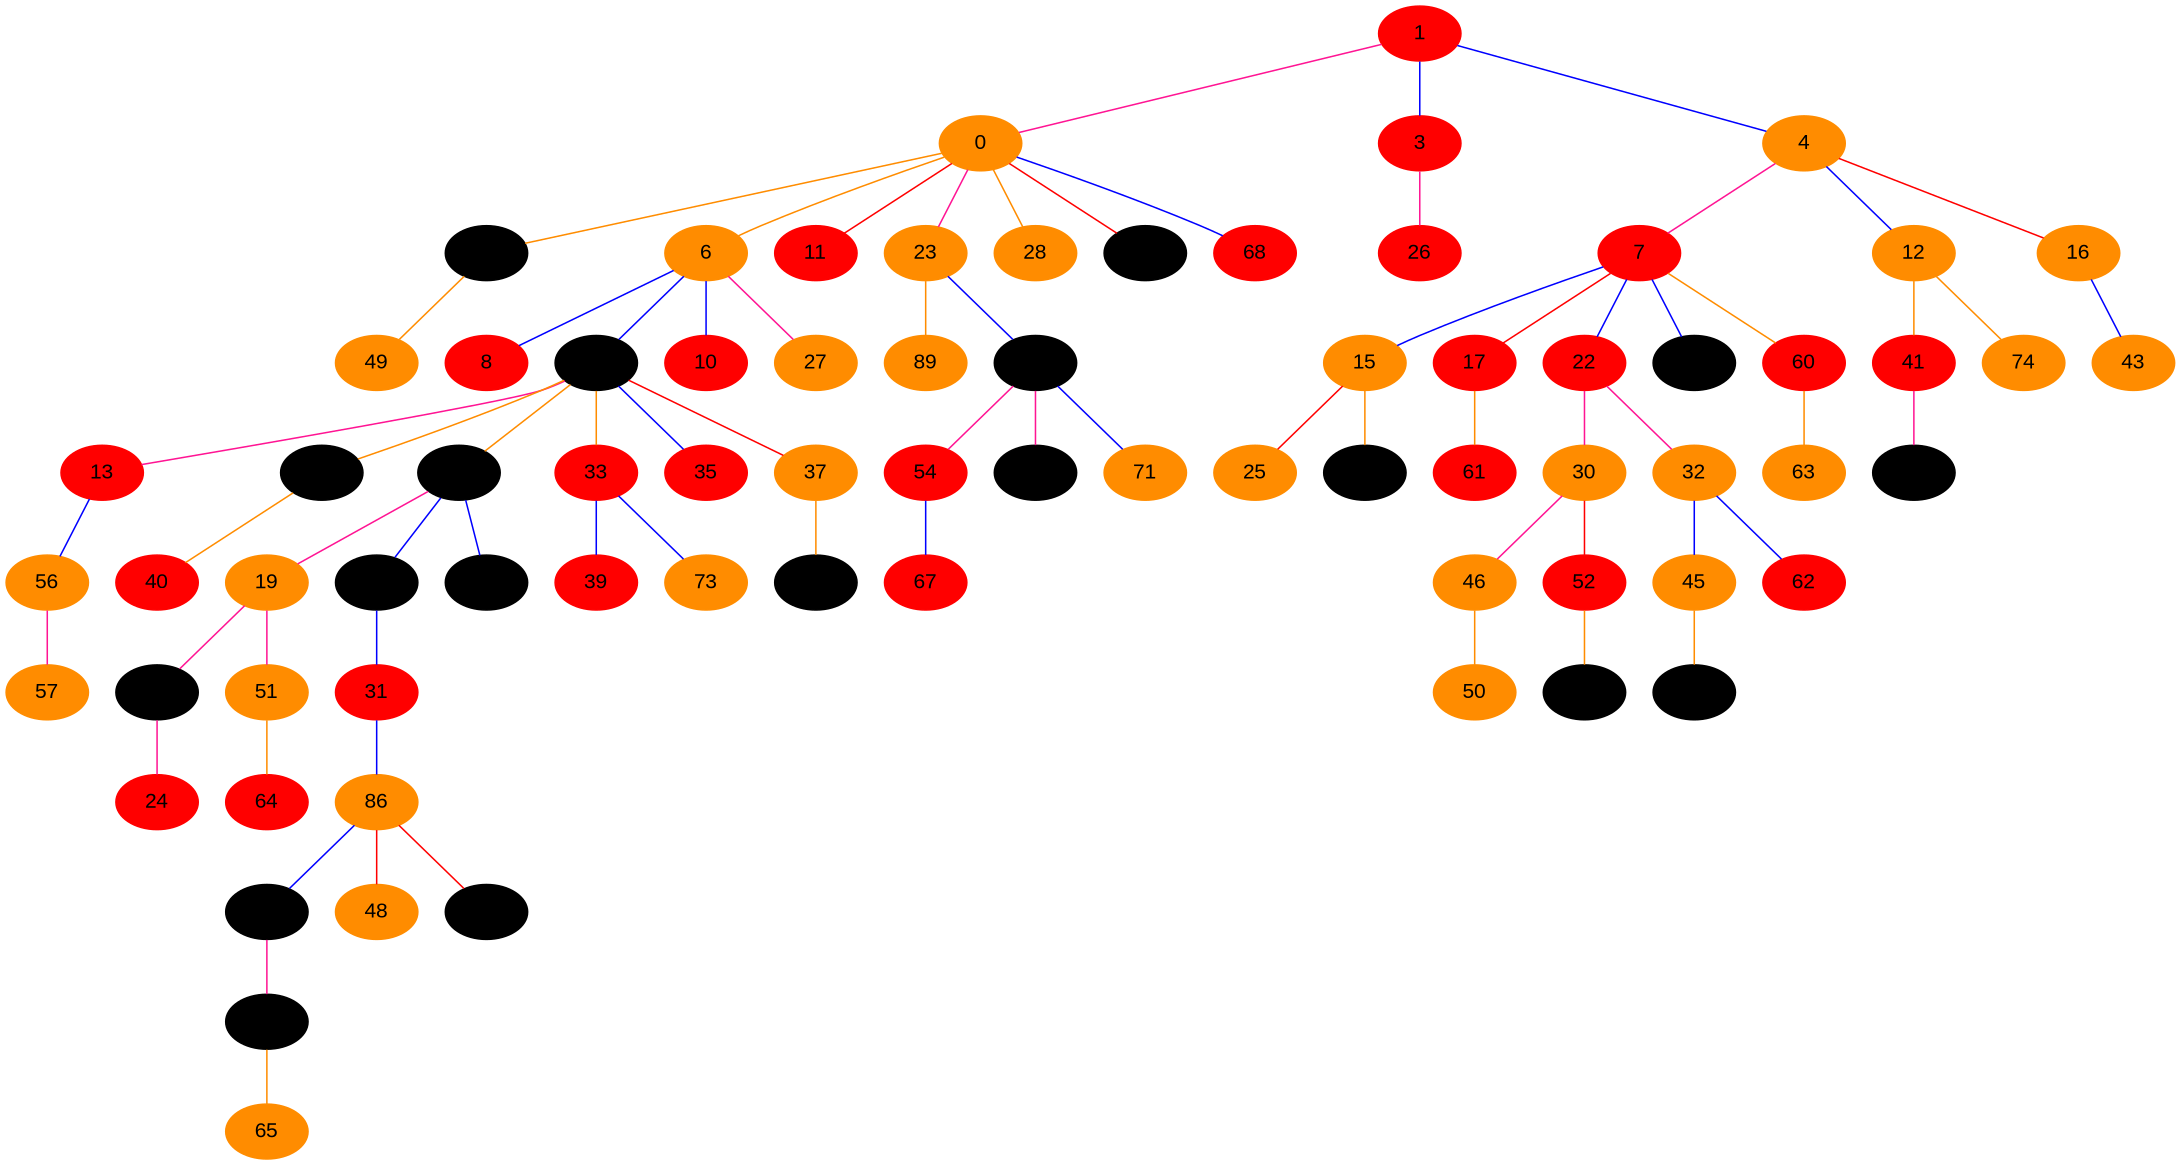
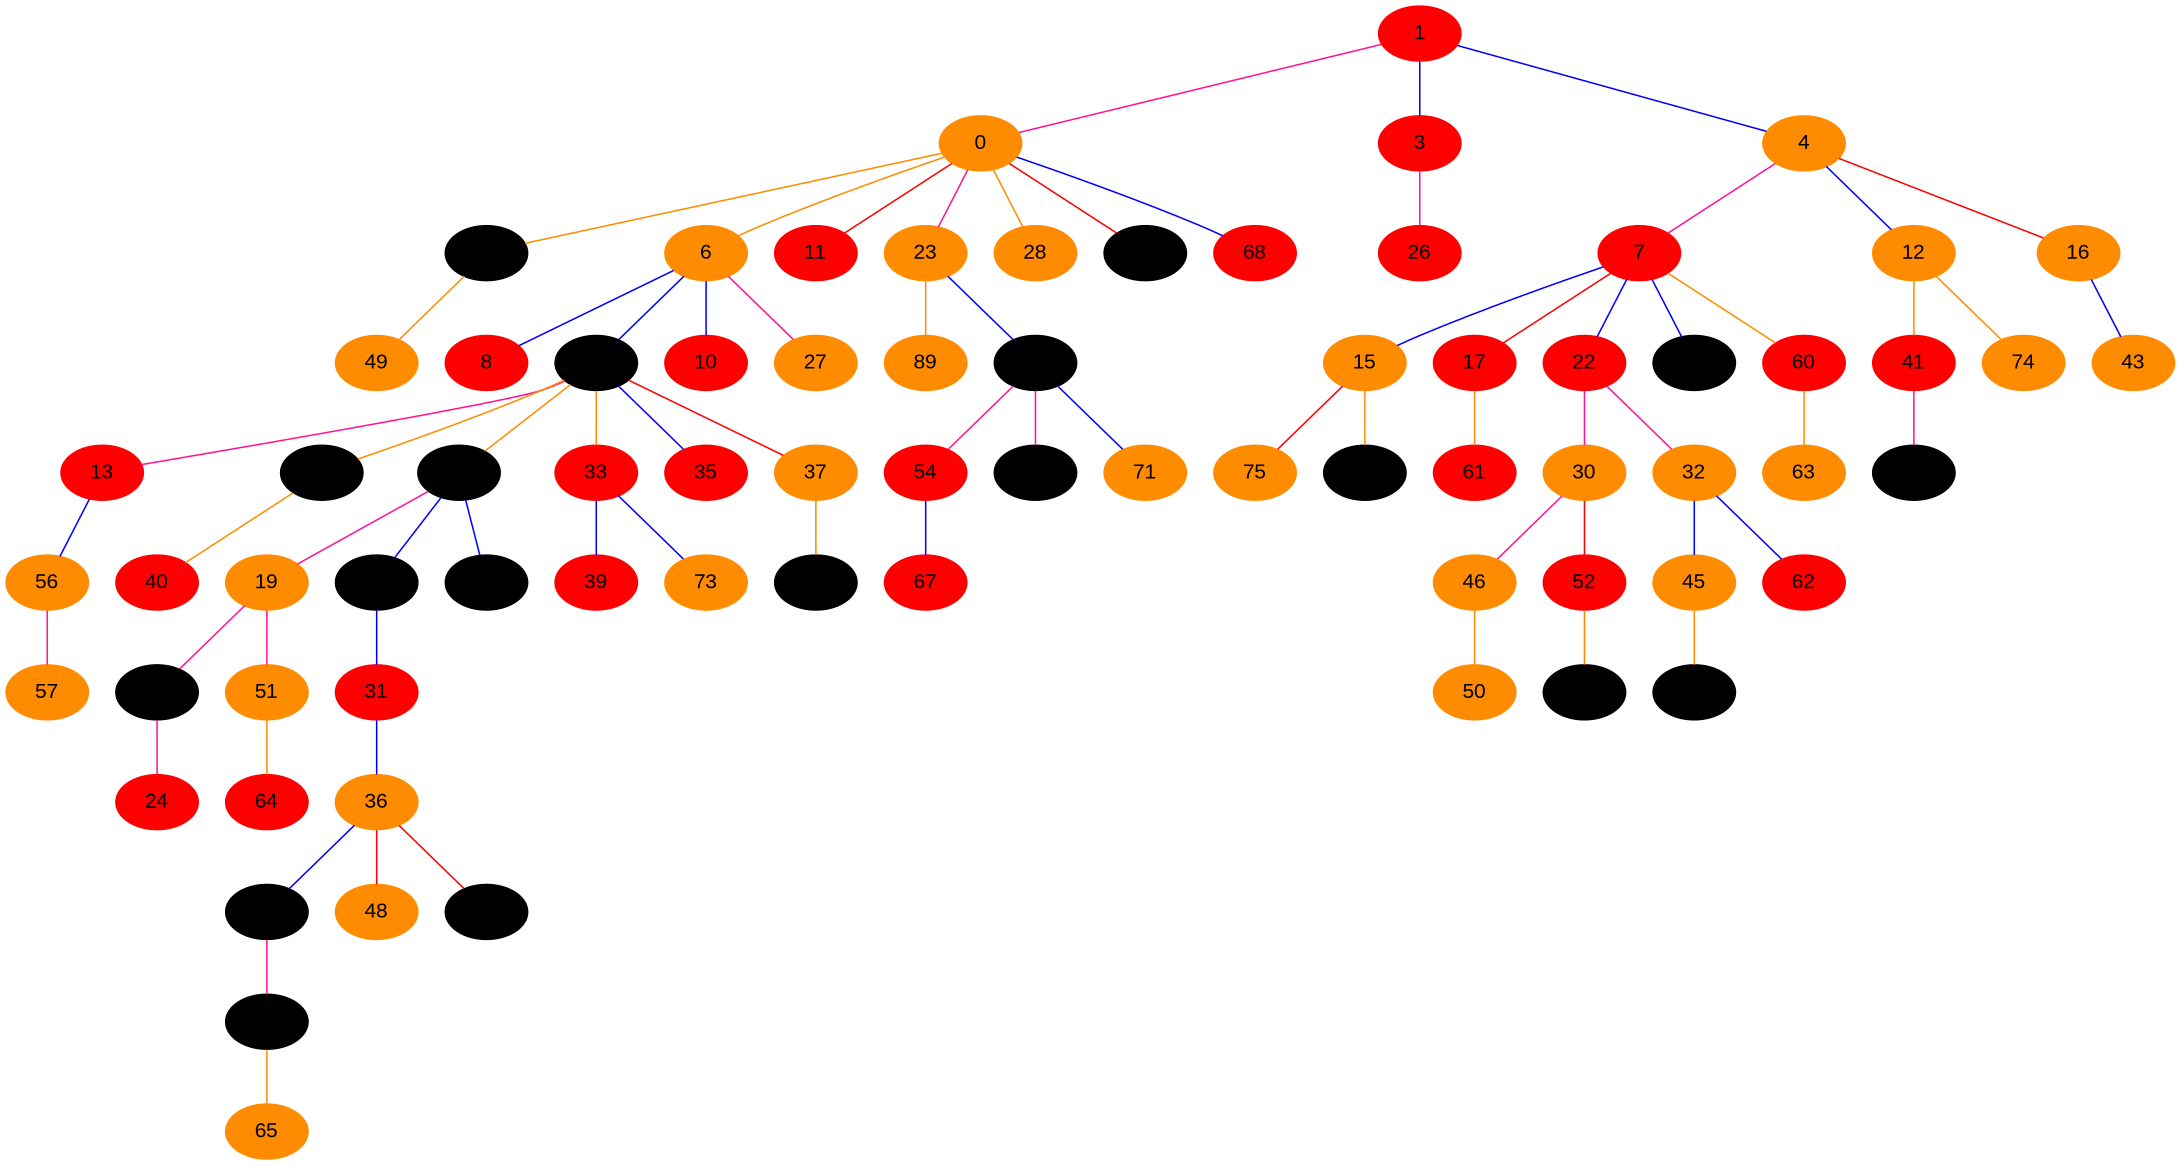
node "25": label "25" -> "75"
node "86": label "86" -> "36"
